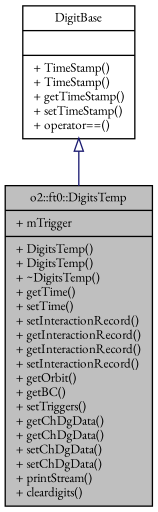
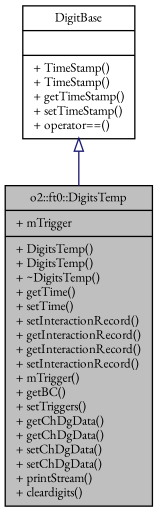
node "o2::ft0::DigitsTemp": text "+ getOrbit()" -> "+ mTrigger()"
